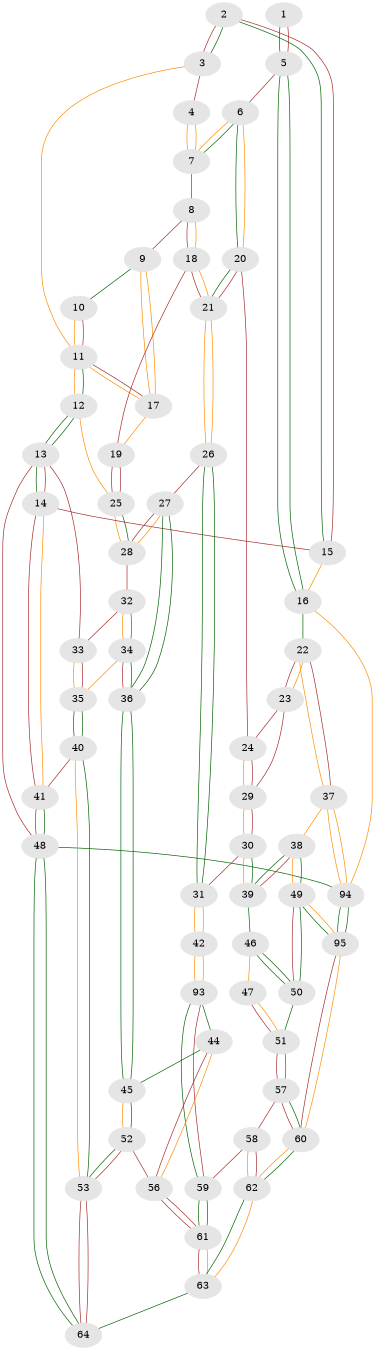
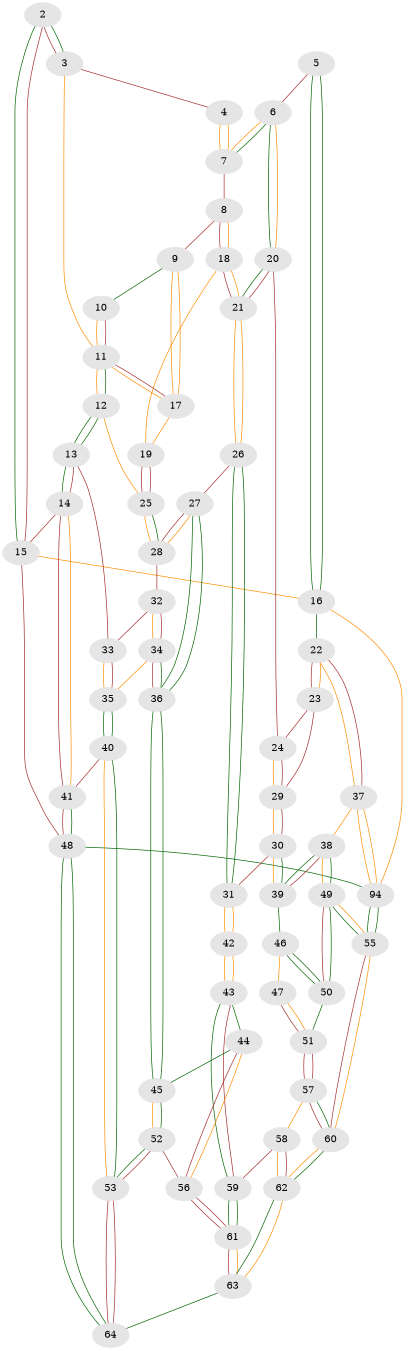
node "1": removed
edge "18" -- "19": color brown -> darkorange
edge "13" -- "48": now "15" -- "48"
node "95": label "95" -> "55"
node "93": label "93" -> "43"
edge "57" -- "58": color brown -> darkorange
